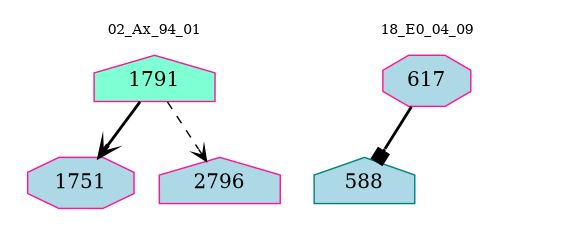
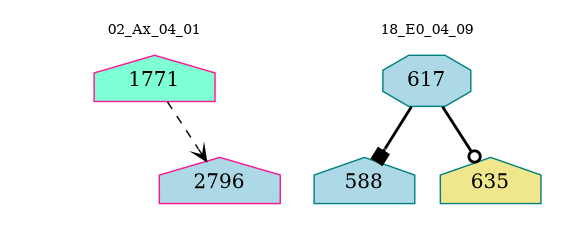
cluster "02_Ax_94_01": label "02_Ax_94_01" -> "02_Ax_04_01"
node "1791": label "1791" -> "1771"
node "617": color deeppink -> teal
node "1751": removed
node "635": added
